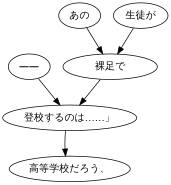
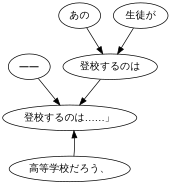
node "裸足で": label "裸足で" -> "登校するのは"
edge "登校するのは……」" -> "高等学校だろう、": reversed
